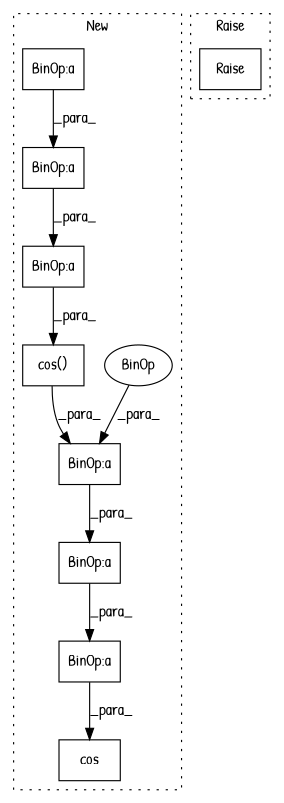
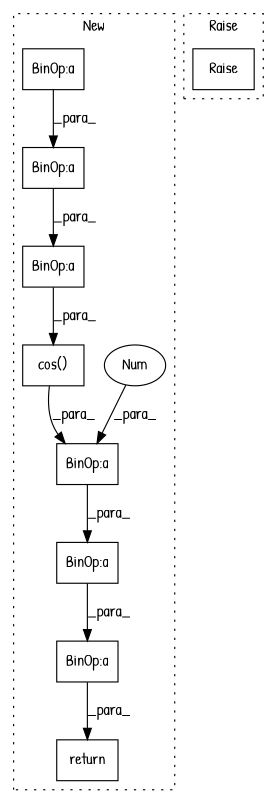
node "BinOp": label "BinOp" -> "Num"
node "cos": label "cos" -> "return"
